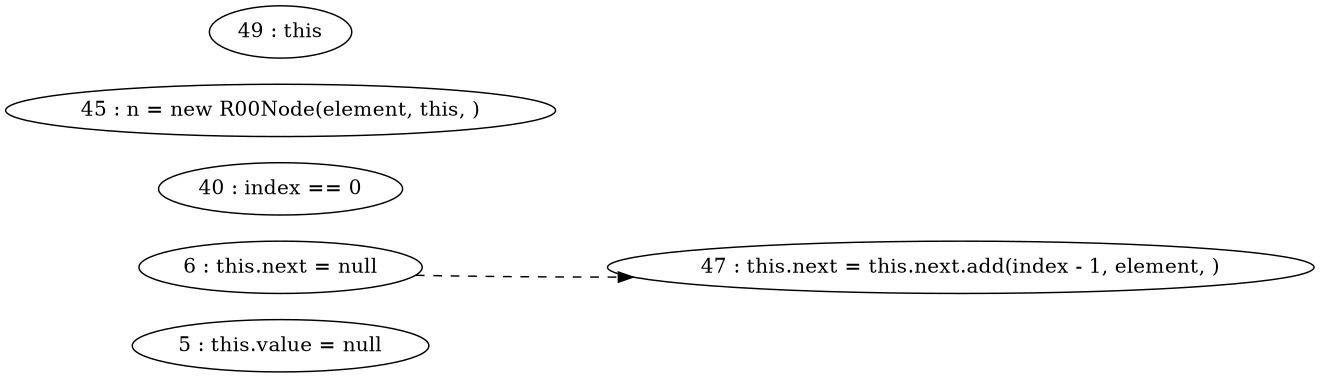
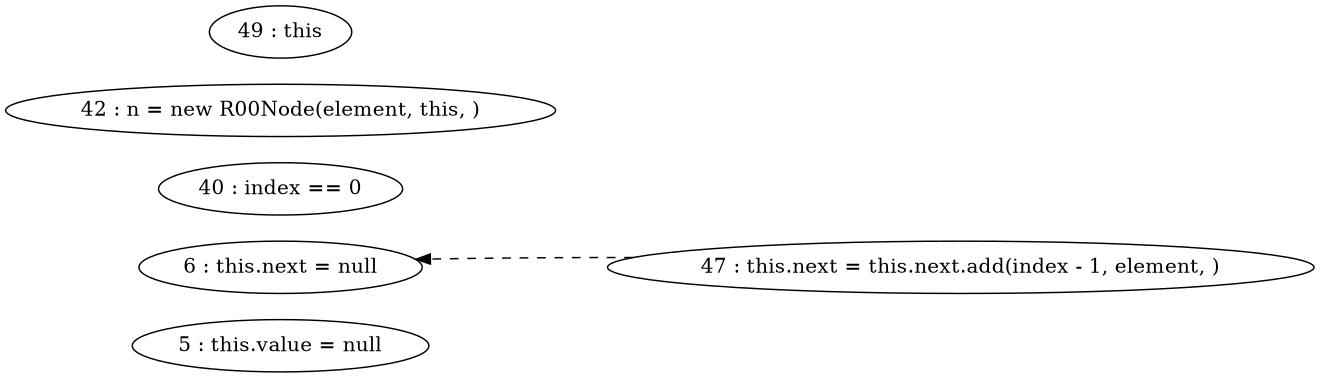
node "45 : n = new R00Node(element, this, )": label "45 : n = new R00Node(element, this, )" -> "42 : n = new R00Node(element, this, )"
edge "6 : this.next = null" -> "47 : this.next = this.next.add(index - 1, element, )": reversed
